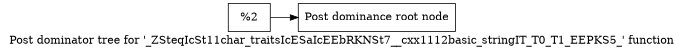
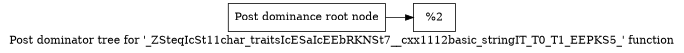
edge "%2" -> "Post dominance root node": reversed
